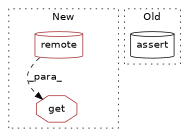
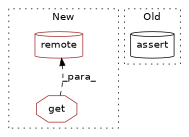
edge "remote" -> "get": reversed
